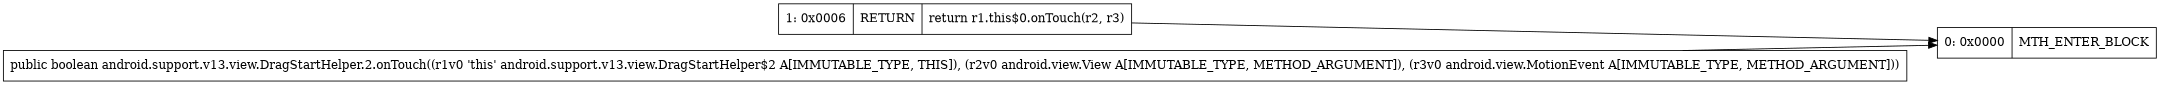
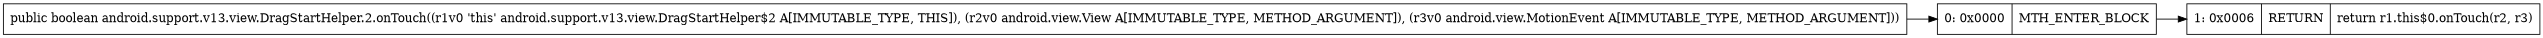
edge "1: 0x0006" -> "0: 0x0000": reversed
